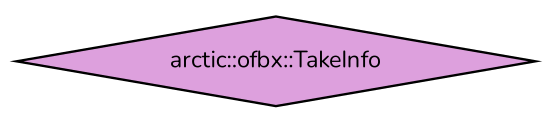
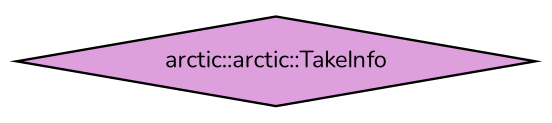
node "arctic::ofbx::TakeInfo": label "arctic::ofbx::TakeInfo" -> "arctic::arctic::TakeInfo"
